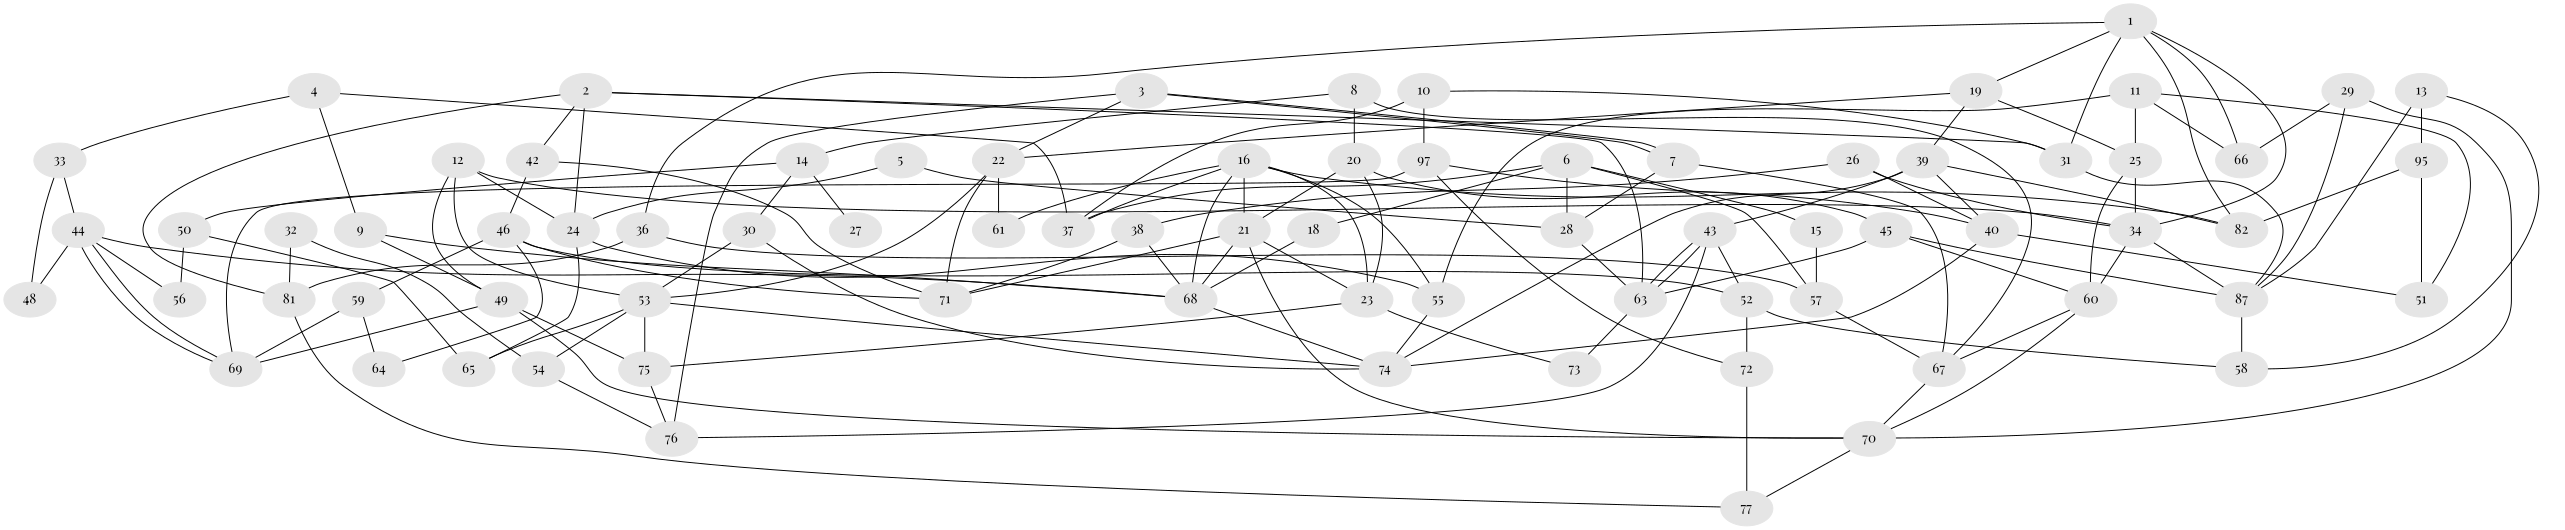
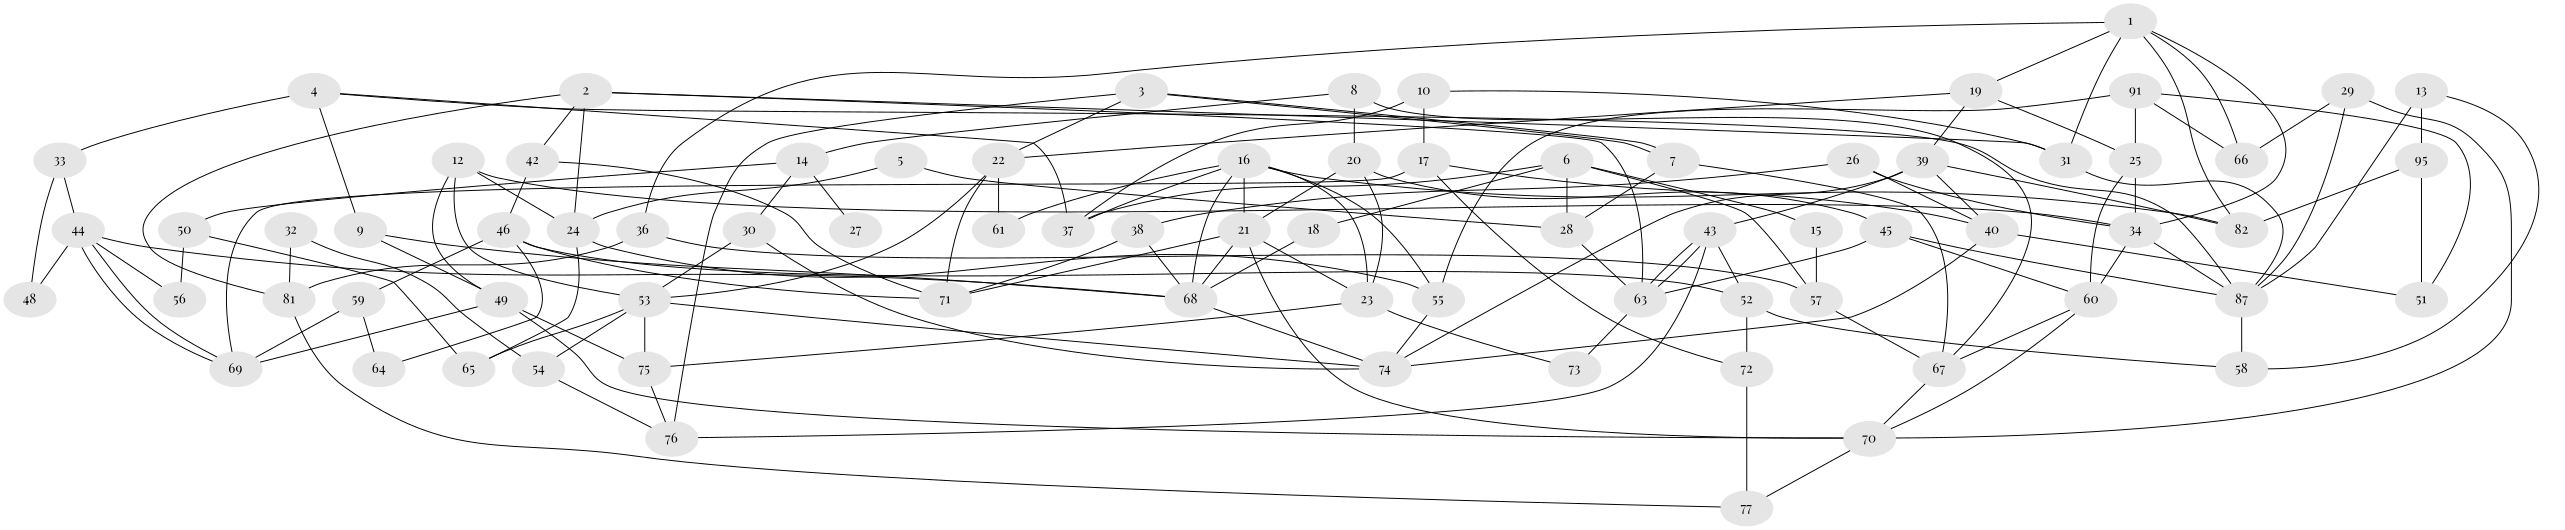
node "11": label "11" -> "91"
edge "4" -- "87": added
node "97": label "97" -> "17"
